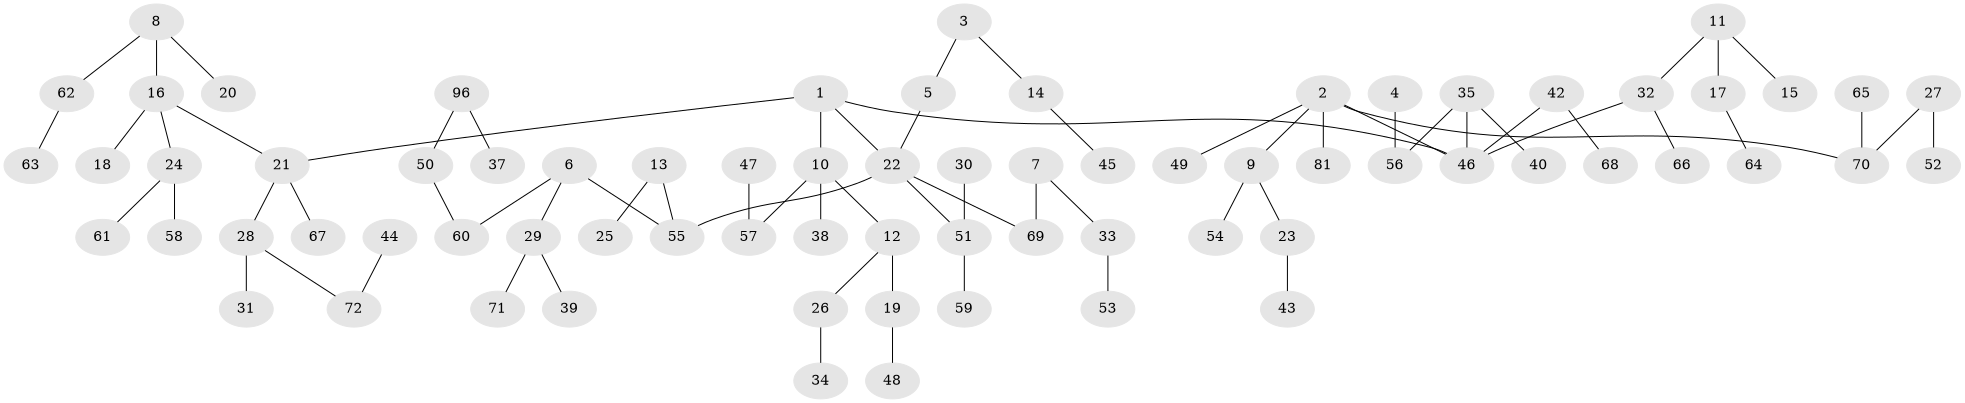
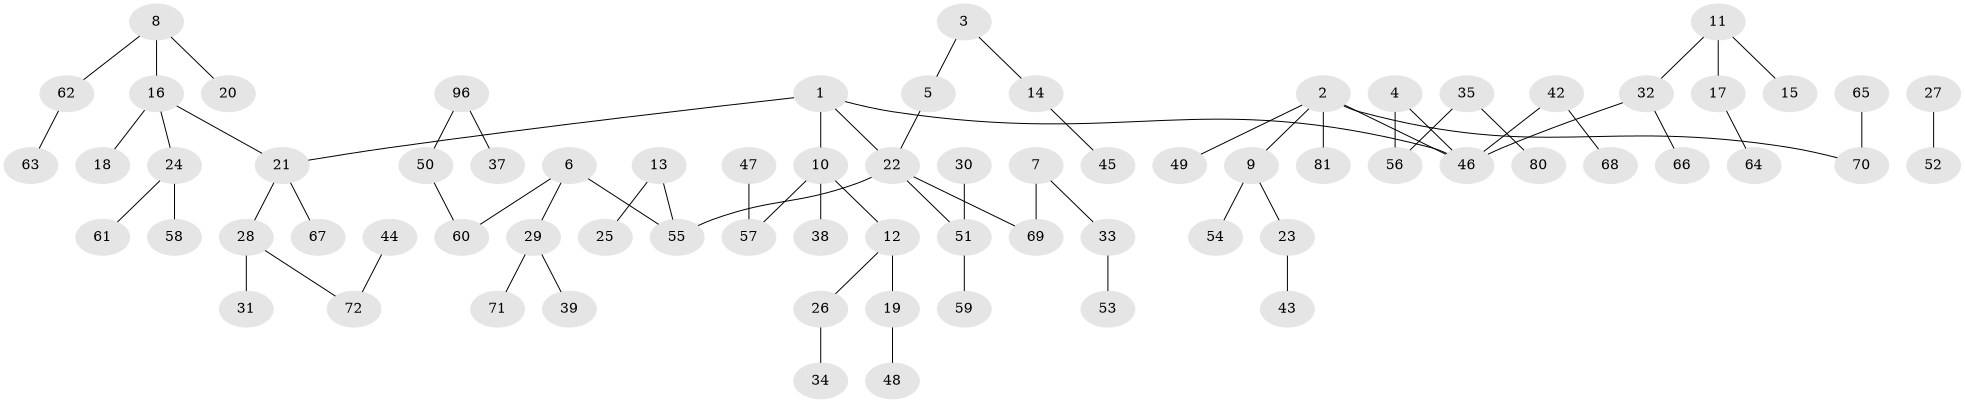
edge "35" -- "46": now "4" -- "46"
edge "27" -- "70": removed
node "40": label "40" -> "80"
